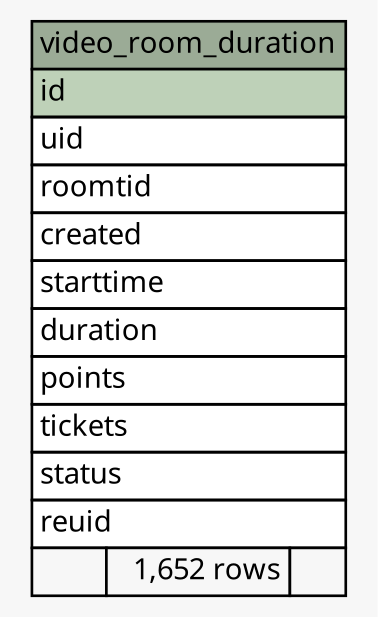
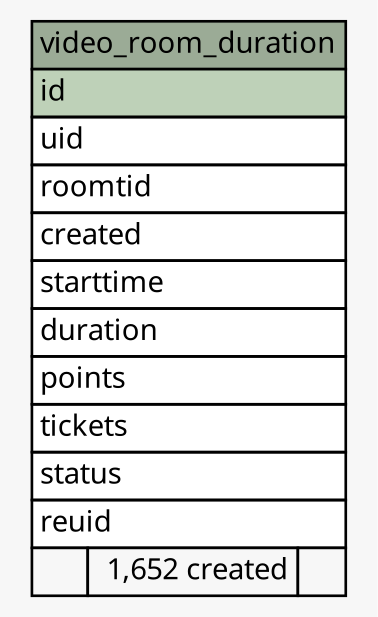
node "video_room_duration": text "1,652 rows" -> "1,652 created"
